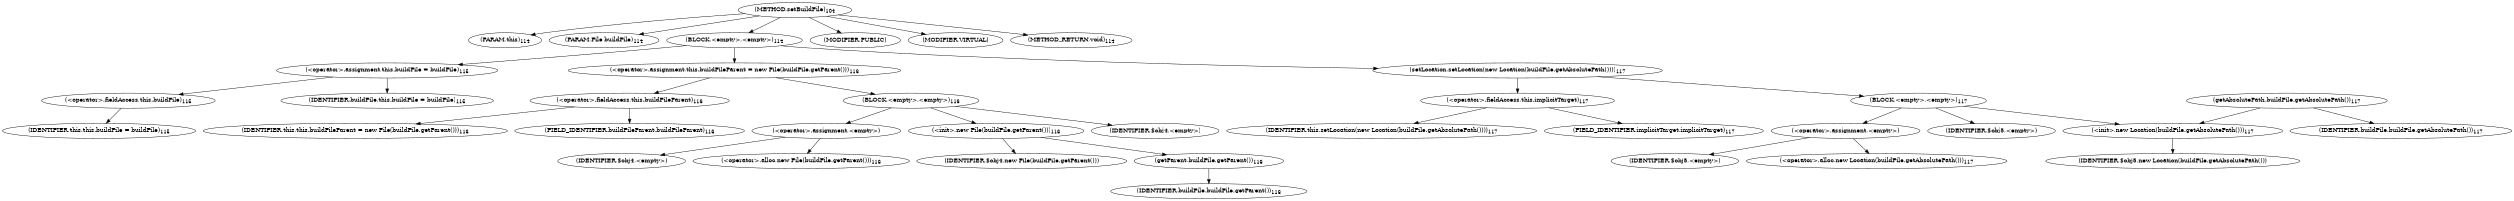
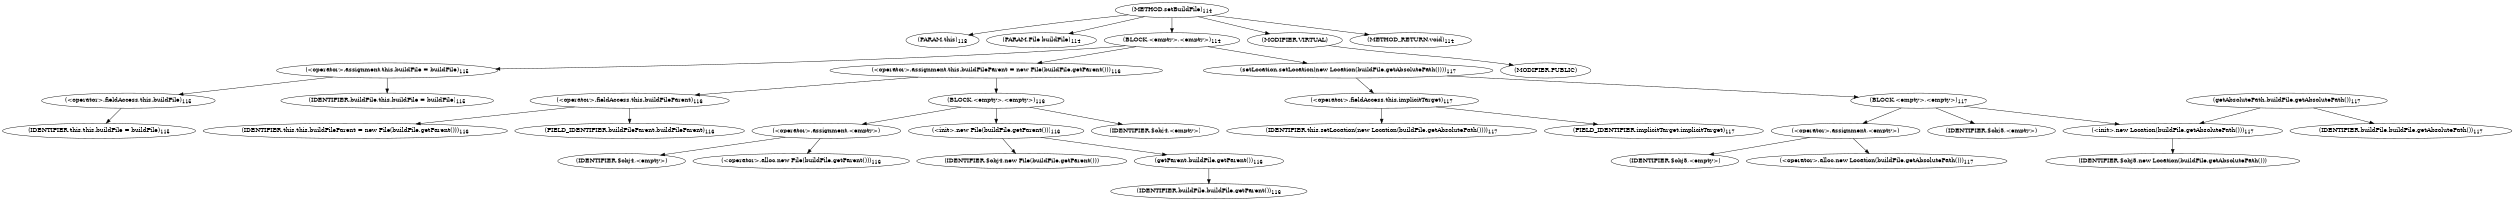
node "(METHOD,setBuildFile)": text "104" -> "114"
edge "(METHOD,setBuildFile)" -> "(MODIFIER,PUBLIC)": now "(MODIFIER,VIRTUAL)" -> "(MODIFIER,PUBLIC)"
node "(PARAM,this)": text "114" -> "118"
